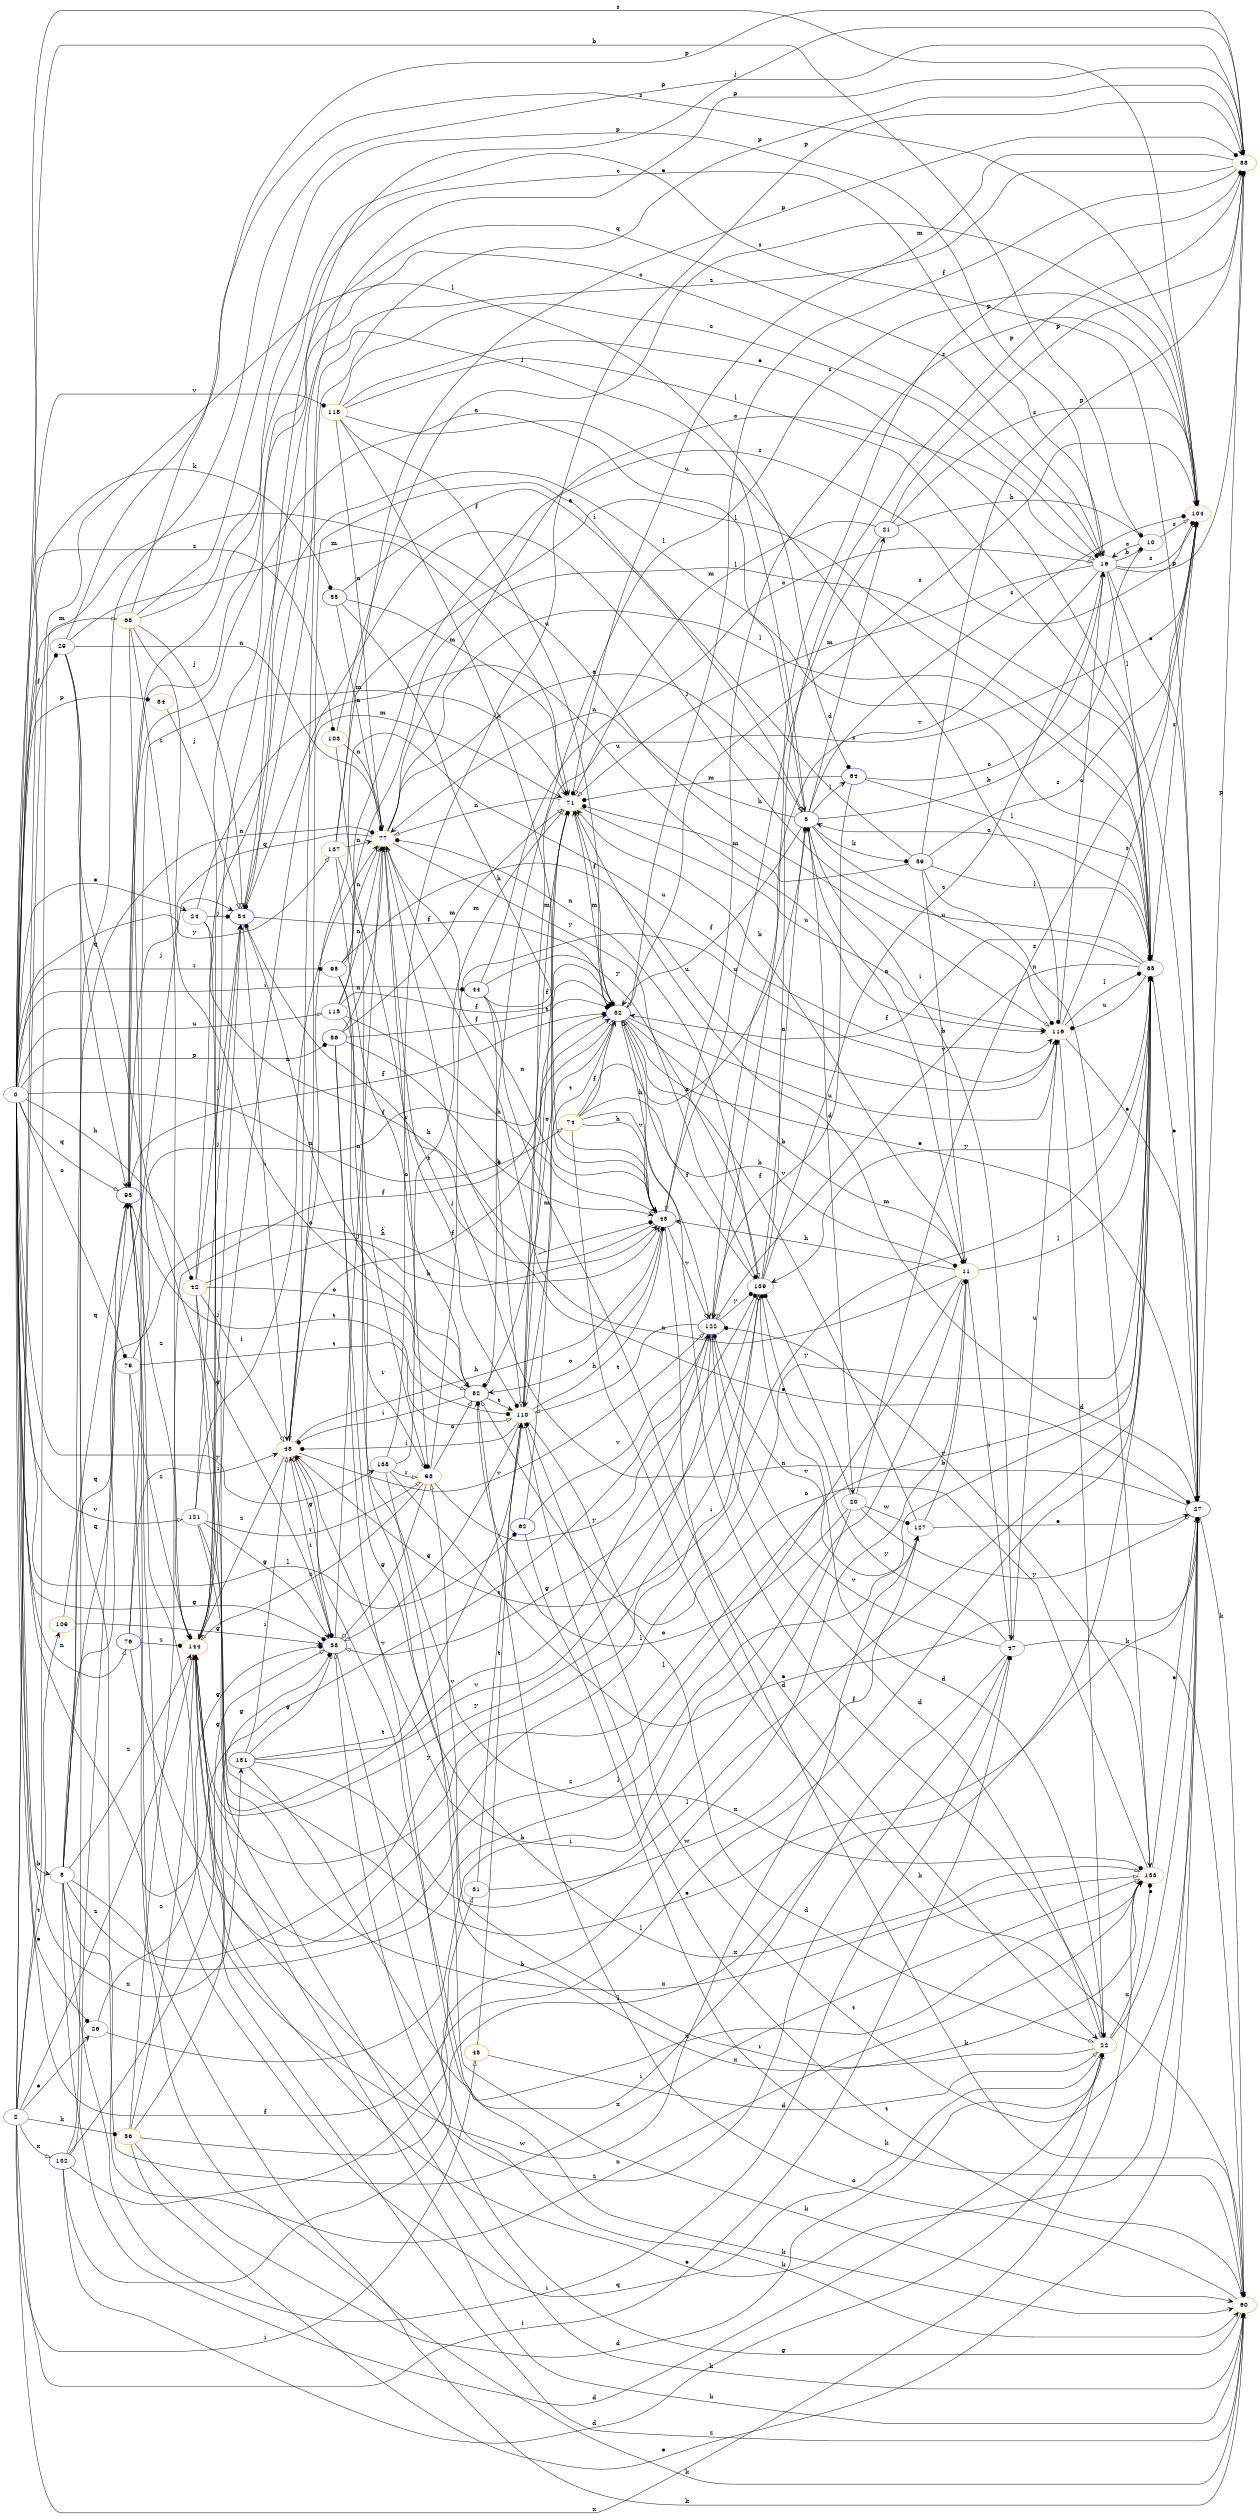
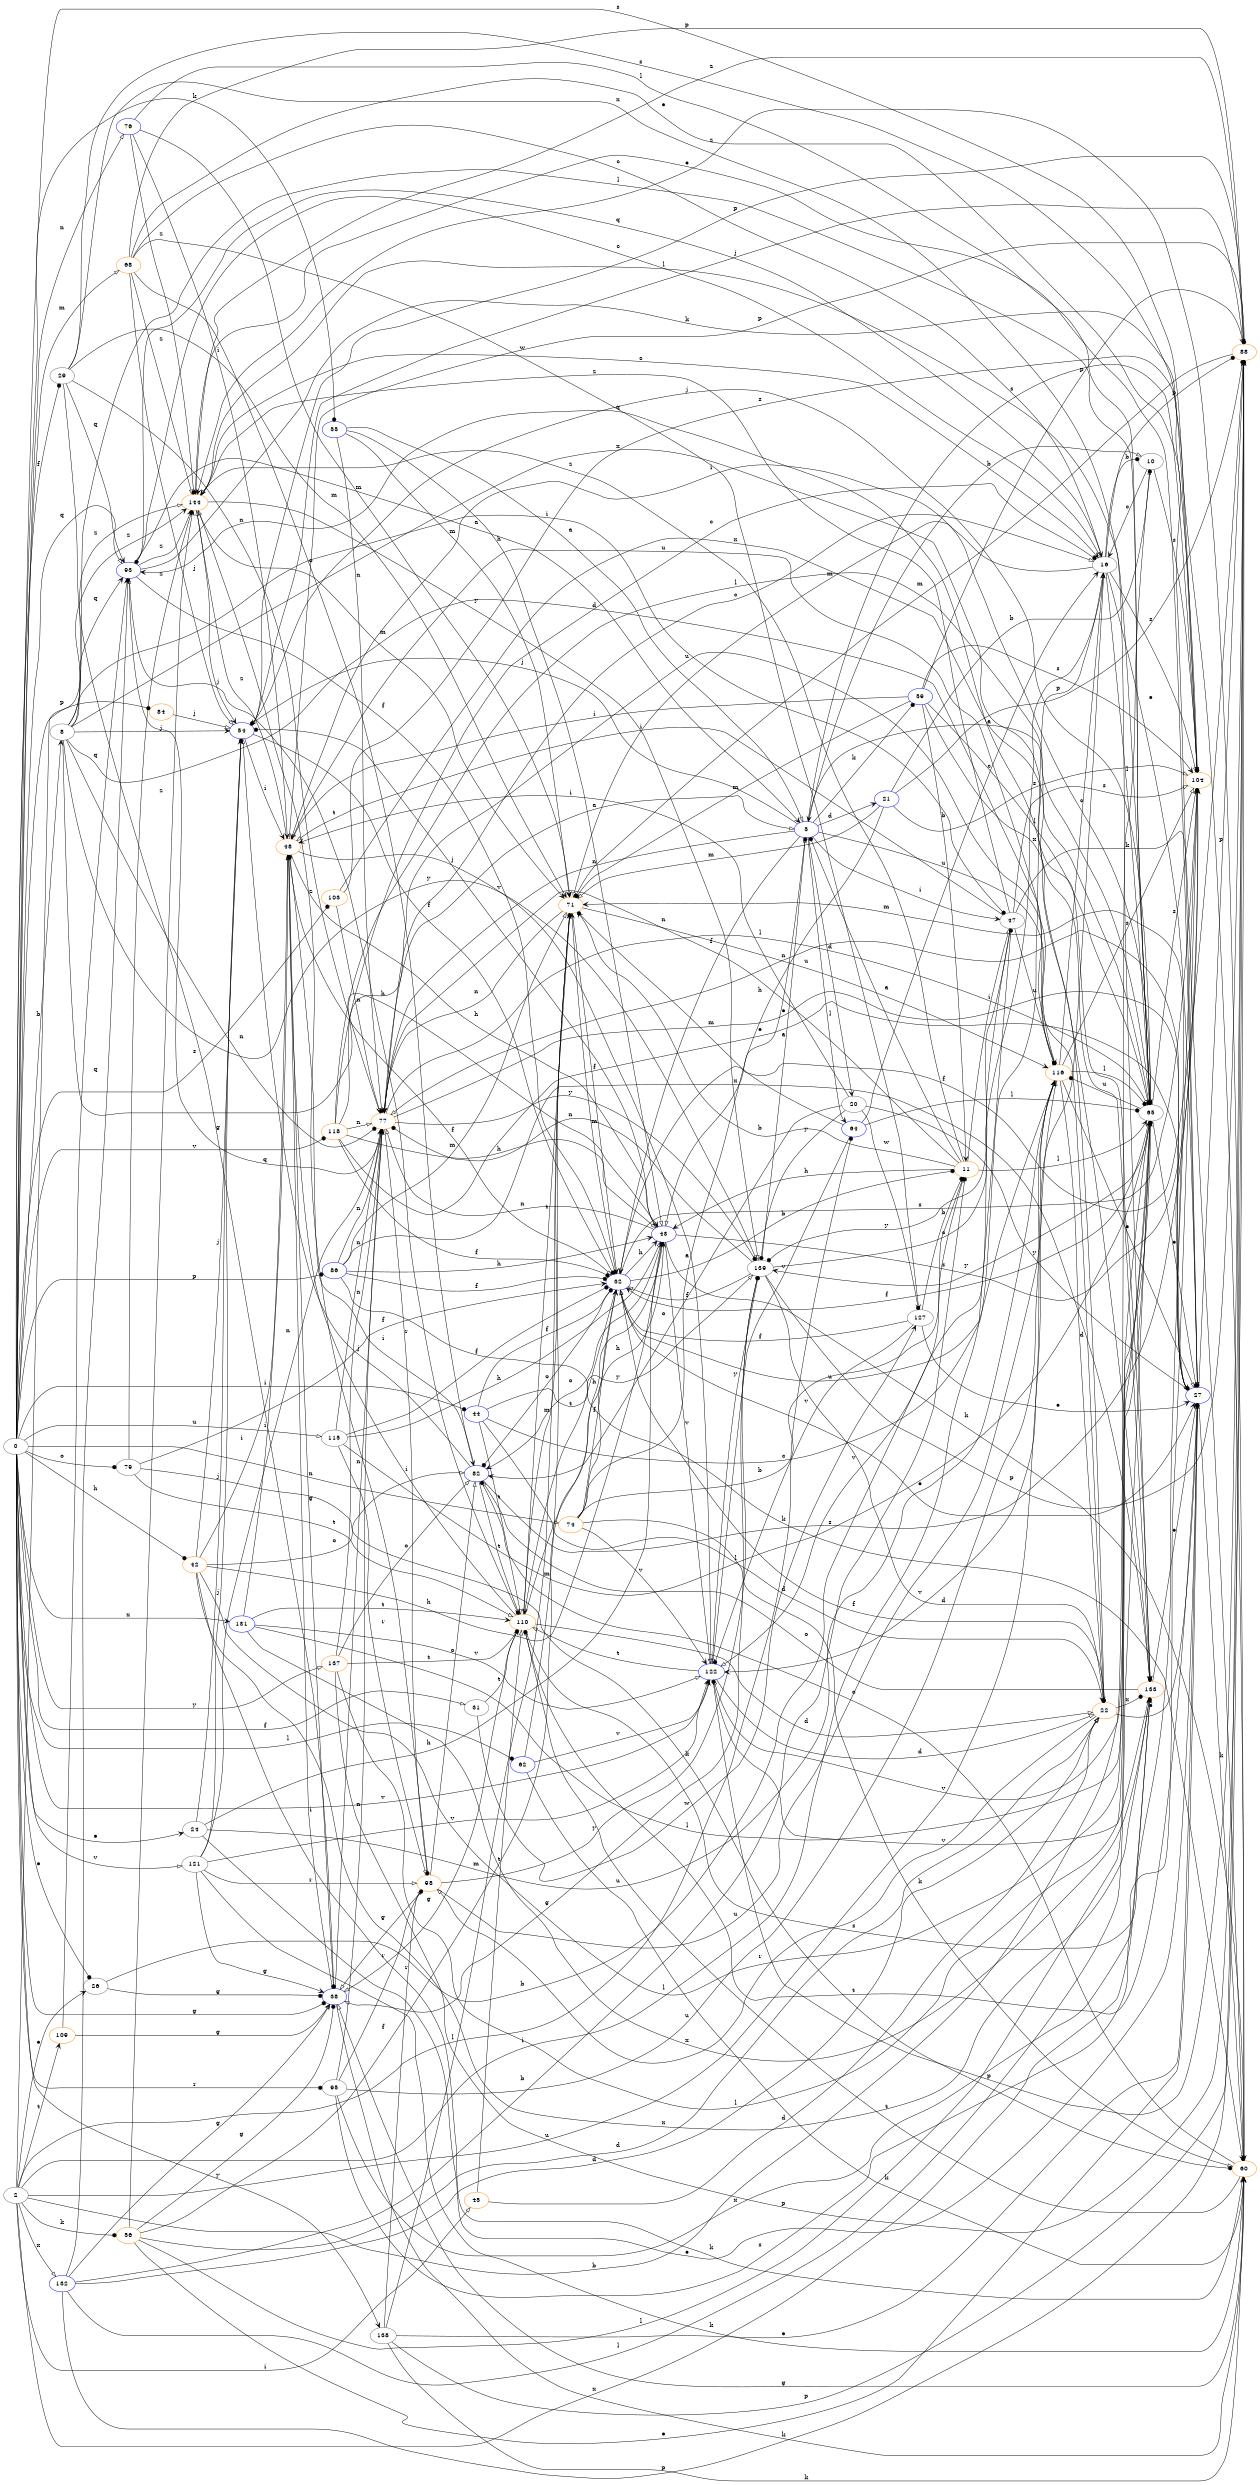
edge "68" -> "16": label "p" -> "c"
edge "20" -> "104": now "47" -> "104"
edge "131" -> "38": removed, label "g"
